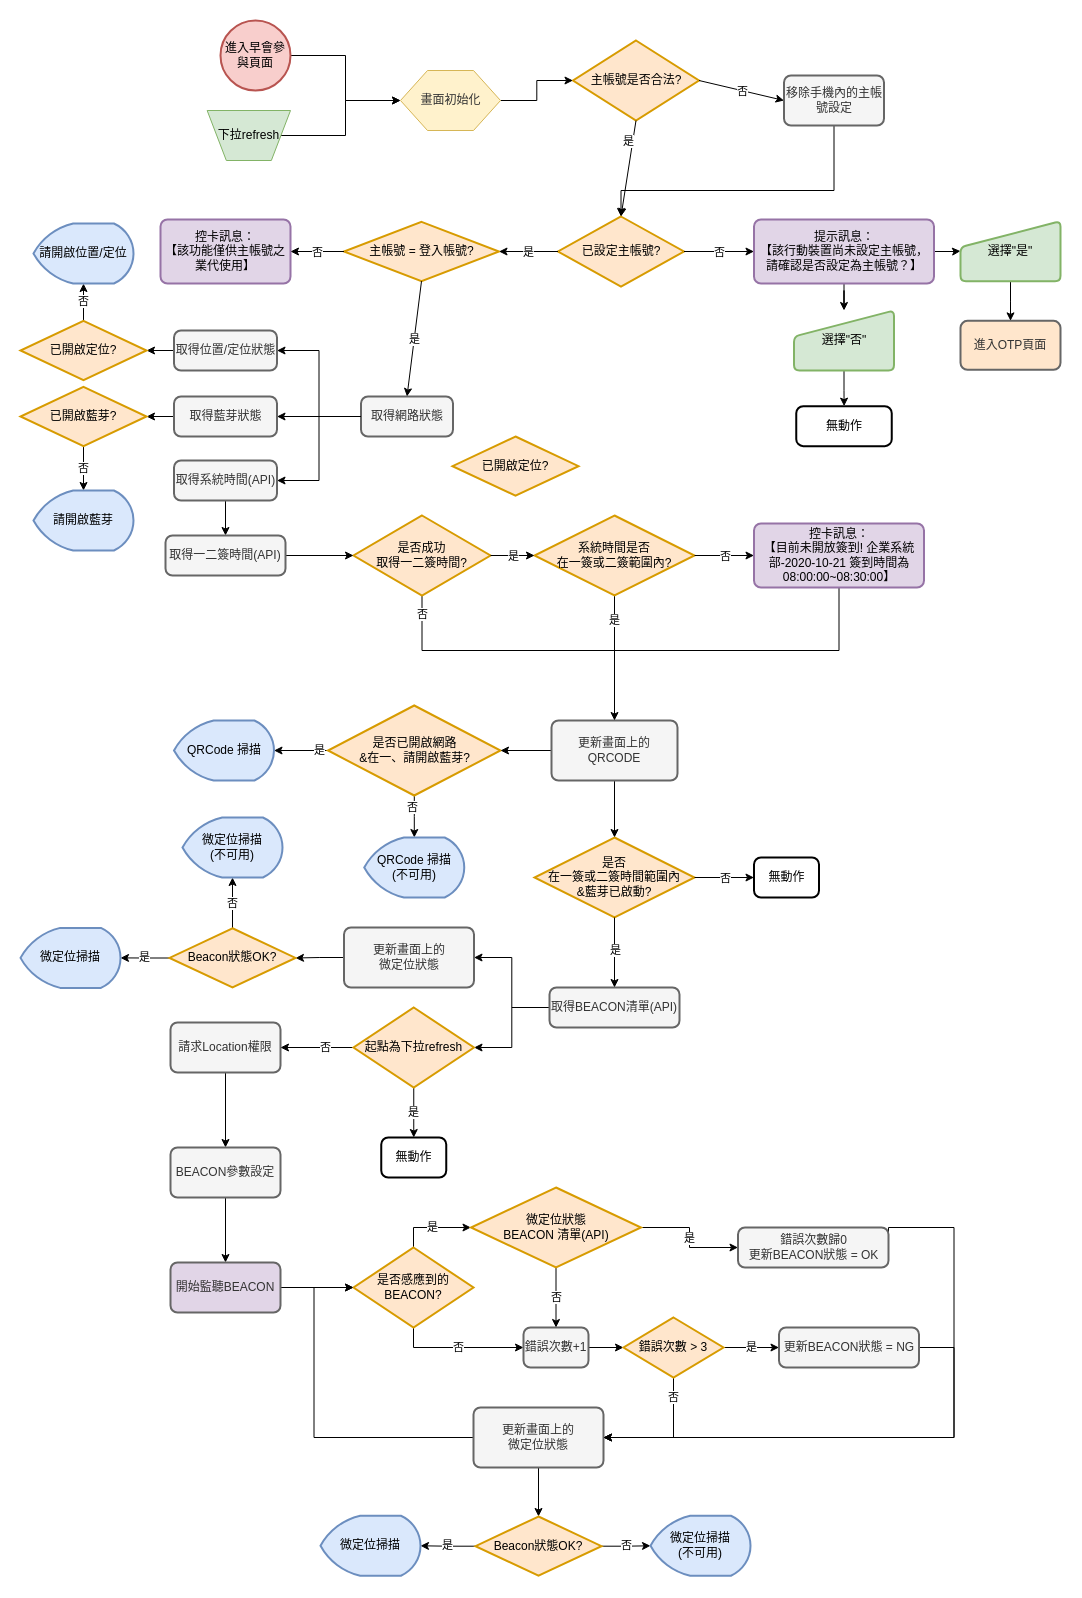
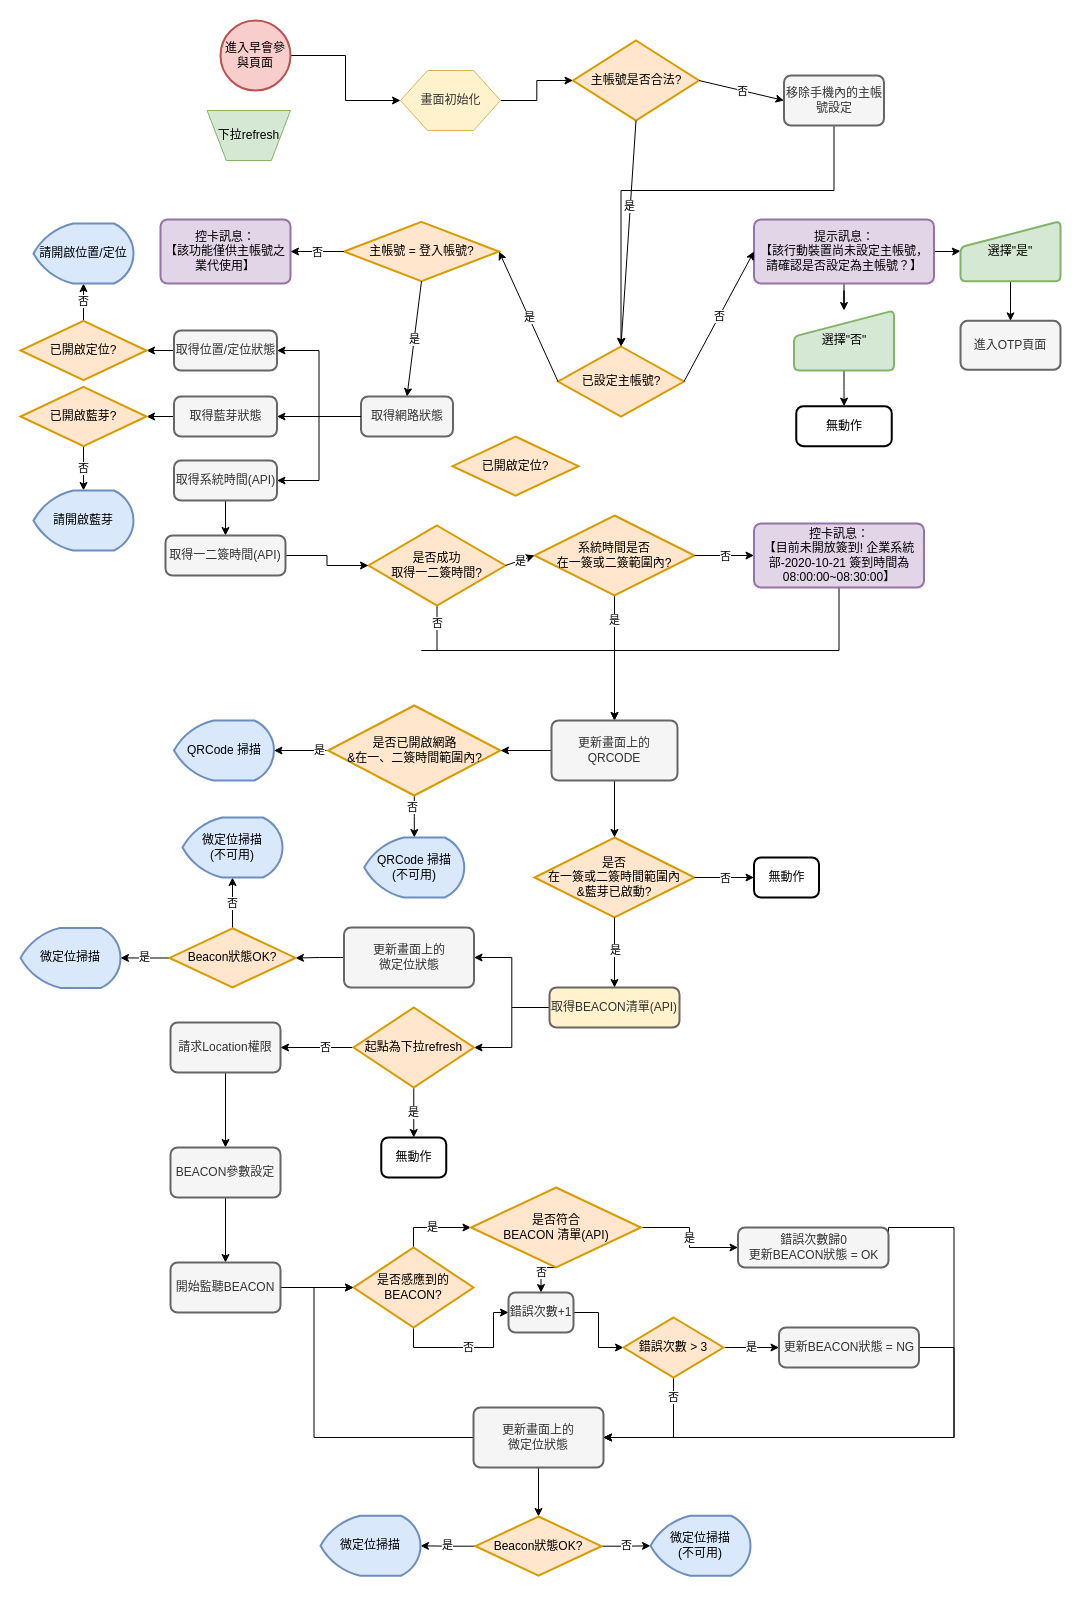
edge "下拉refresh" -> "畫面初始化": removed
node "已設定主帳號?": moved (621, 252) -> (621, 382)
node "進入OTP頁面": fillcolor #ffe6cc -> #f5f5f5
node "是否成功 取得一二簽時間?": moved (422, 556) -> (437, 566)
node "是否已開啟網路 &在一、請開啟藍芽?": label "是否已開啟網路 &在一、請開啟藍芽?" -> "是否已開啟網路 &在一、二簽時間範圍內?"
node "取得BEACON清單(API)": fillcolor #f5f5f5 -> #fff2cc
node "微定位狀態 BEACON 清單(API)": label "微定位狀態 BEACON 清單(API)" -> "是否符合 BEACON 清單(API)"
node "開始監聽BEACON": fillcolor #e1d5e7 -> #f5f5f5
node "錯誤次數+1": moved (556, 1348) -> (541, 1313)
